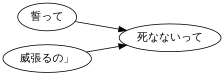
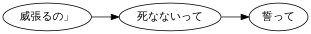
edge "誓って" -> "死なないって": reversed
